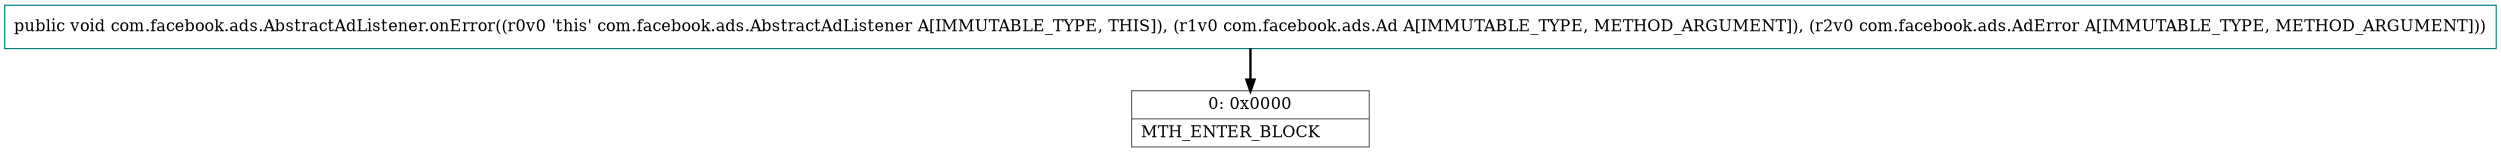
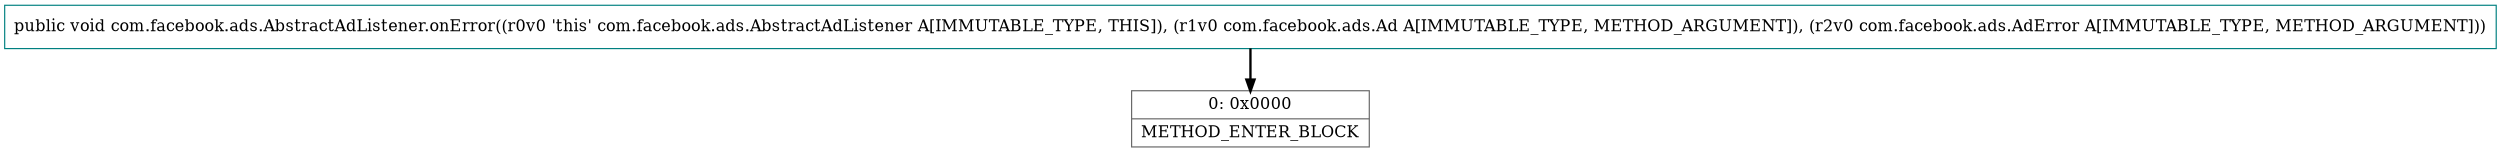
node "0: 0x0000": text "MTH_ENTER_BLOCK" -> "METHOD_ENTER_BLOCK"
